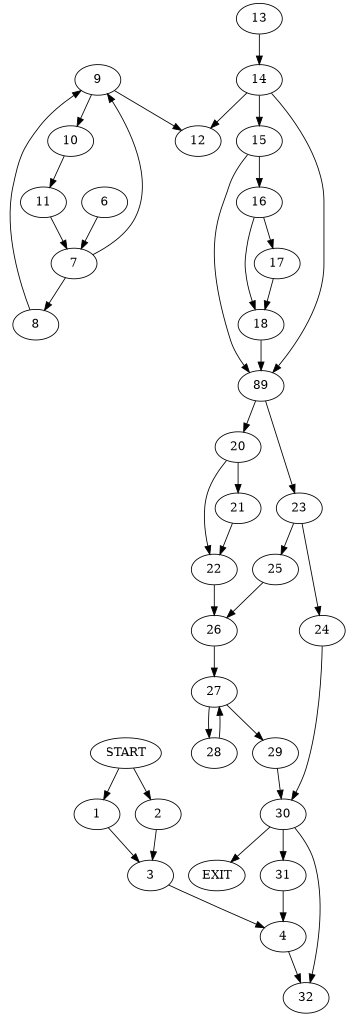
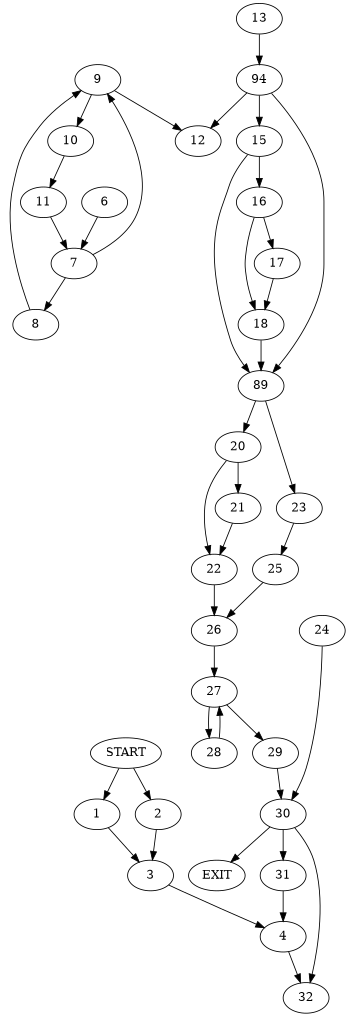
node "14": label "14" -> "94"
edge "23" -> "24": removed
